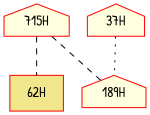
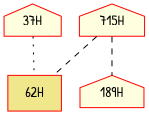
edge "37H" -- "189H": now "37H" -- "62H"
